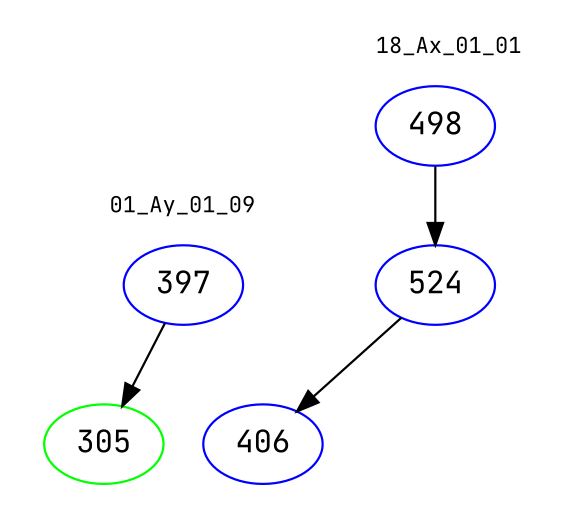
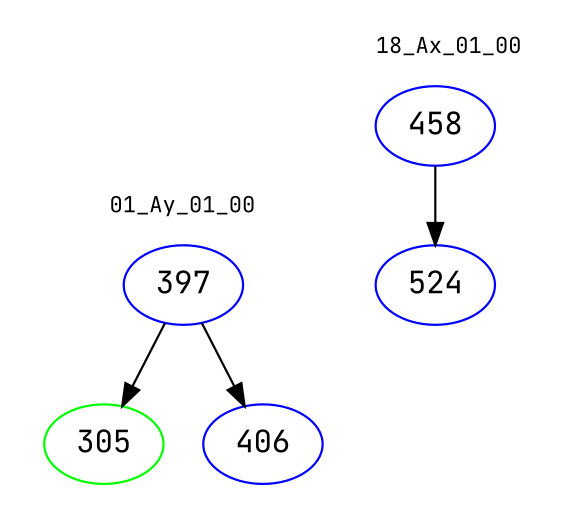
cluster "18_Ax_01_01": label "18_Ax_01_01" -> "18_Ax_01_00"
node "498": label "498" -> "458"
cluster "01_Ay_01_09": label "01_Ay_01_09" -> "01_Ay_01_00"
edge "524" -> "406": now "397" -> "406"
